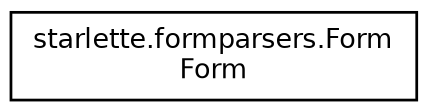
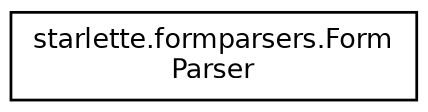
node "starlette.formparsers.Form Form": label "starlette.formparsers.Form Form" -> "starlette.formparsers.Form Parser"
